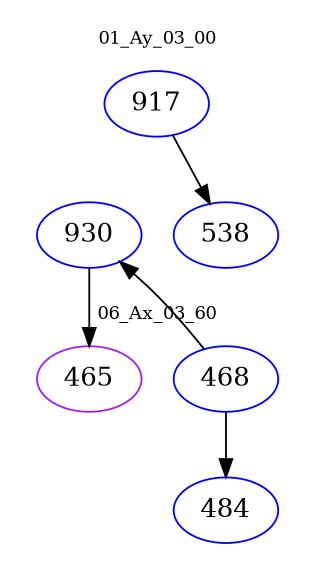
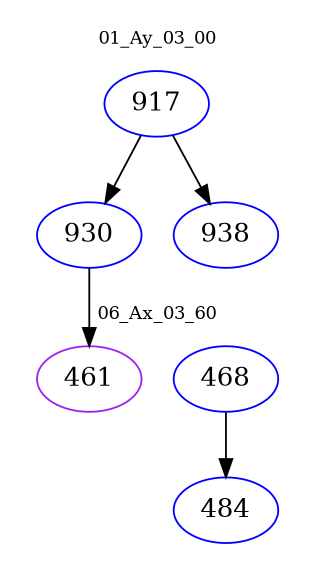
node "538": label "538" -> "938"
edge "468" -> "930": now "917" -> "930"
node "465": label "465" -> "461"
